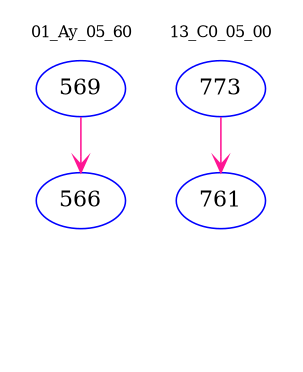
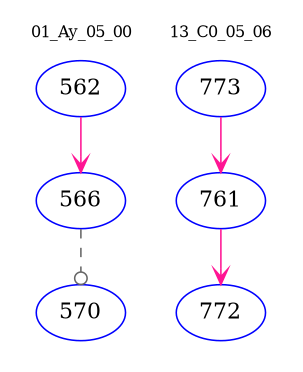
cluster "01_Ay_05_60": label "01_Ay_05_60" -> "01_Ay_05_00"
cluster "13_C0_05_00": label "13_C0_05_00" -> "13_C0_05_06"
node "569": label "569" -> "562"
node "570": added
node "772": added
